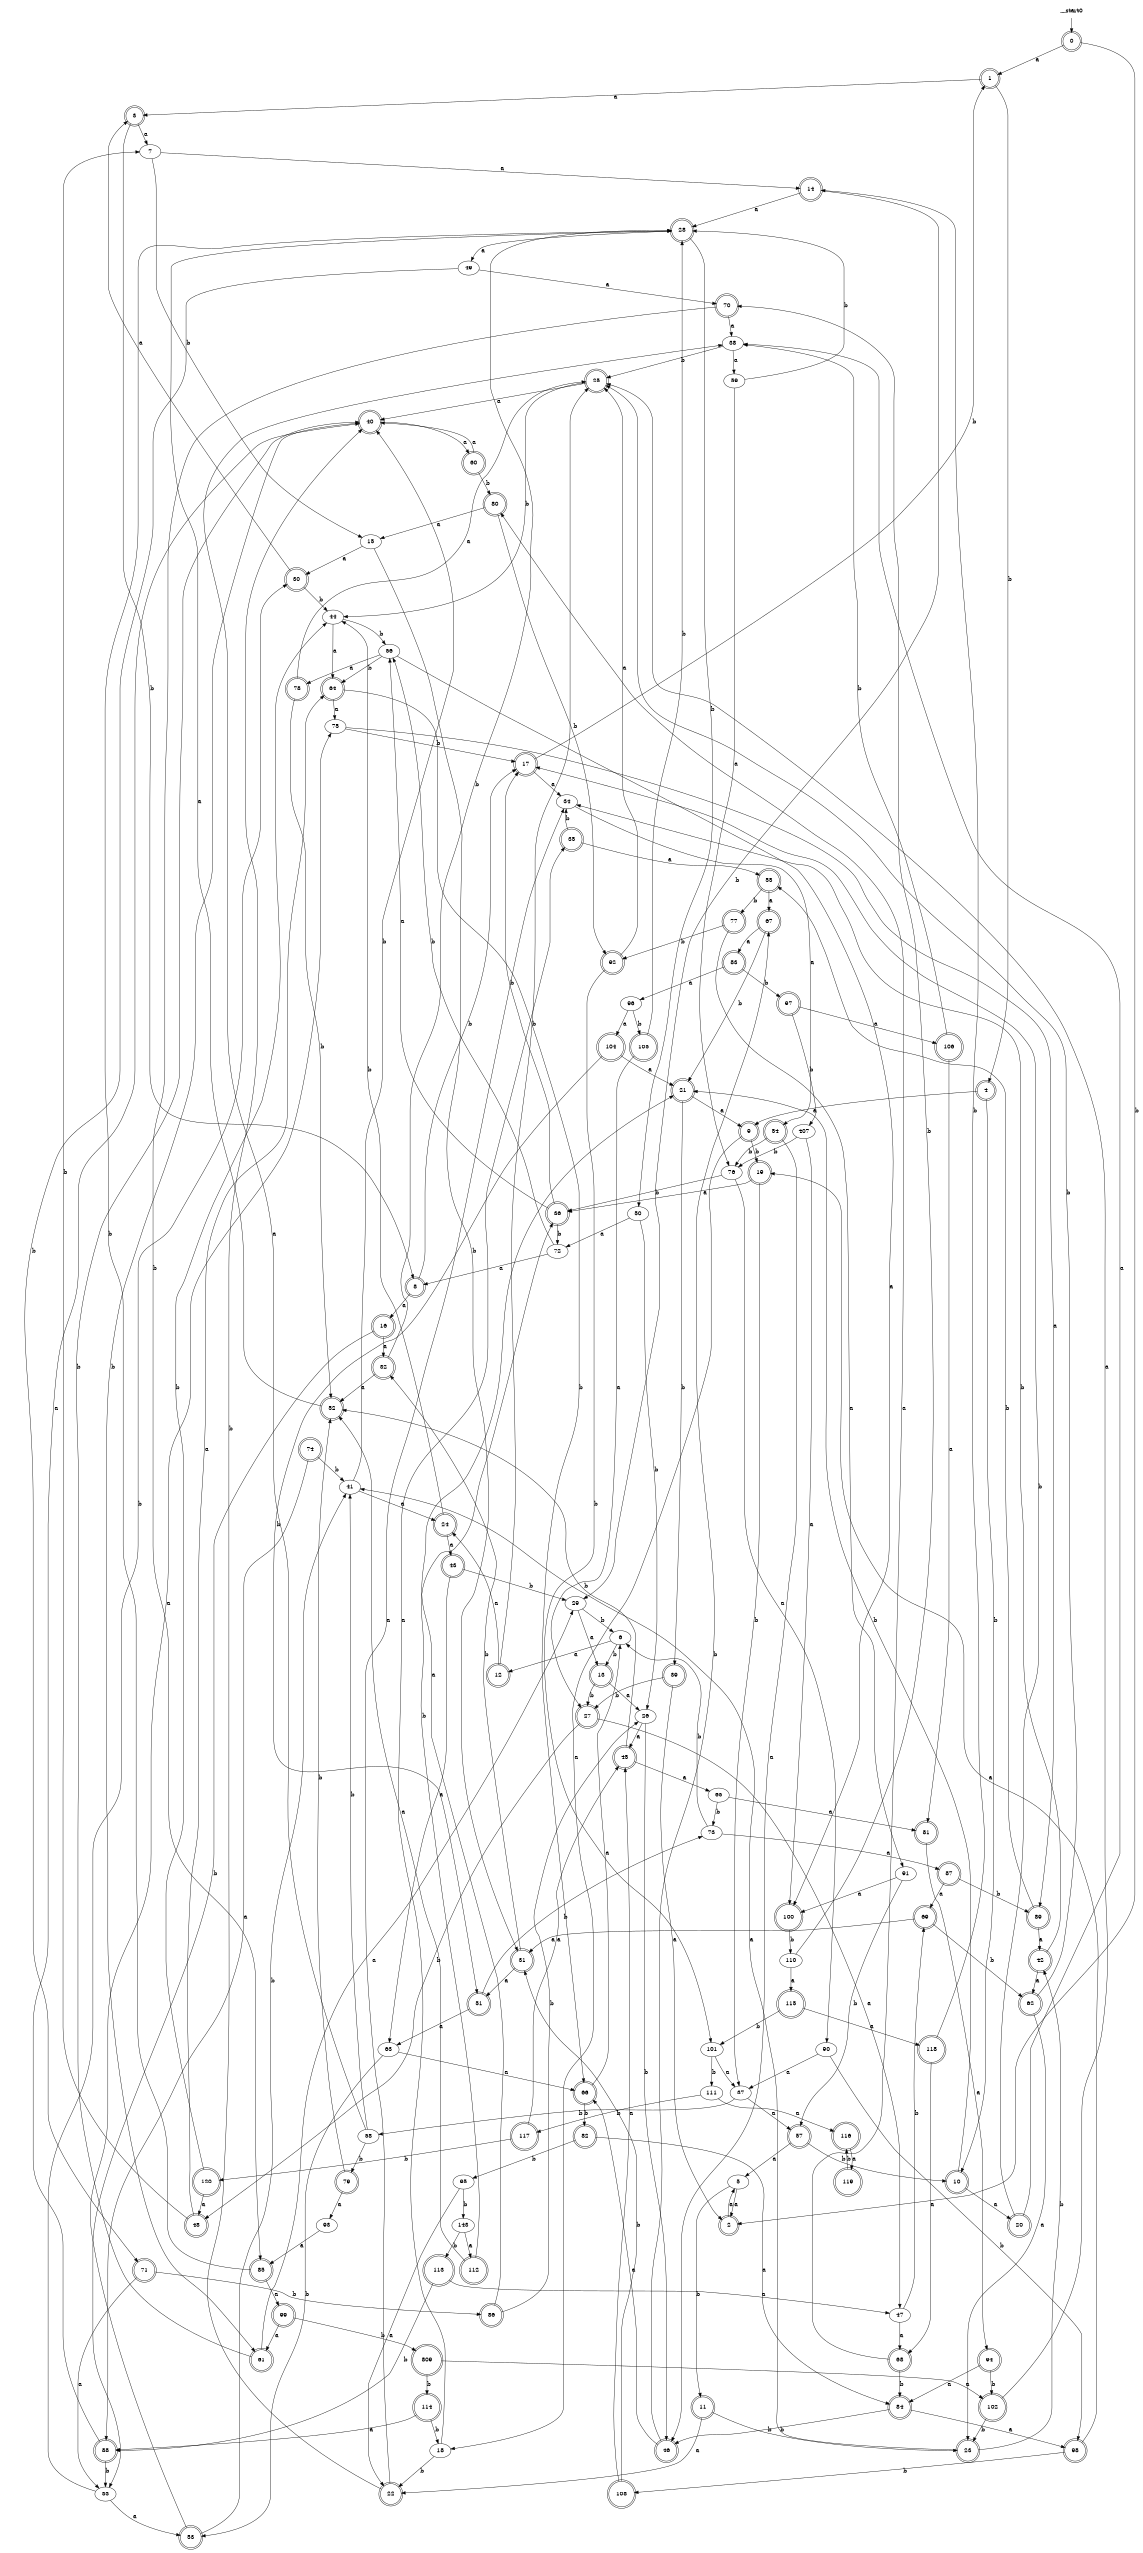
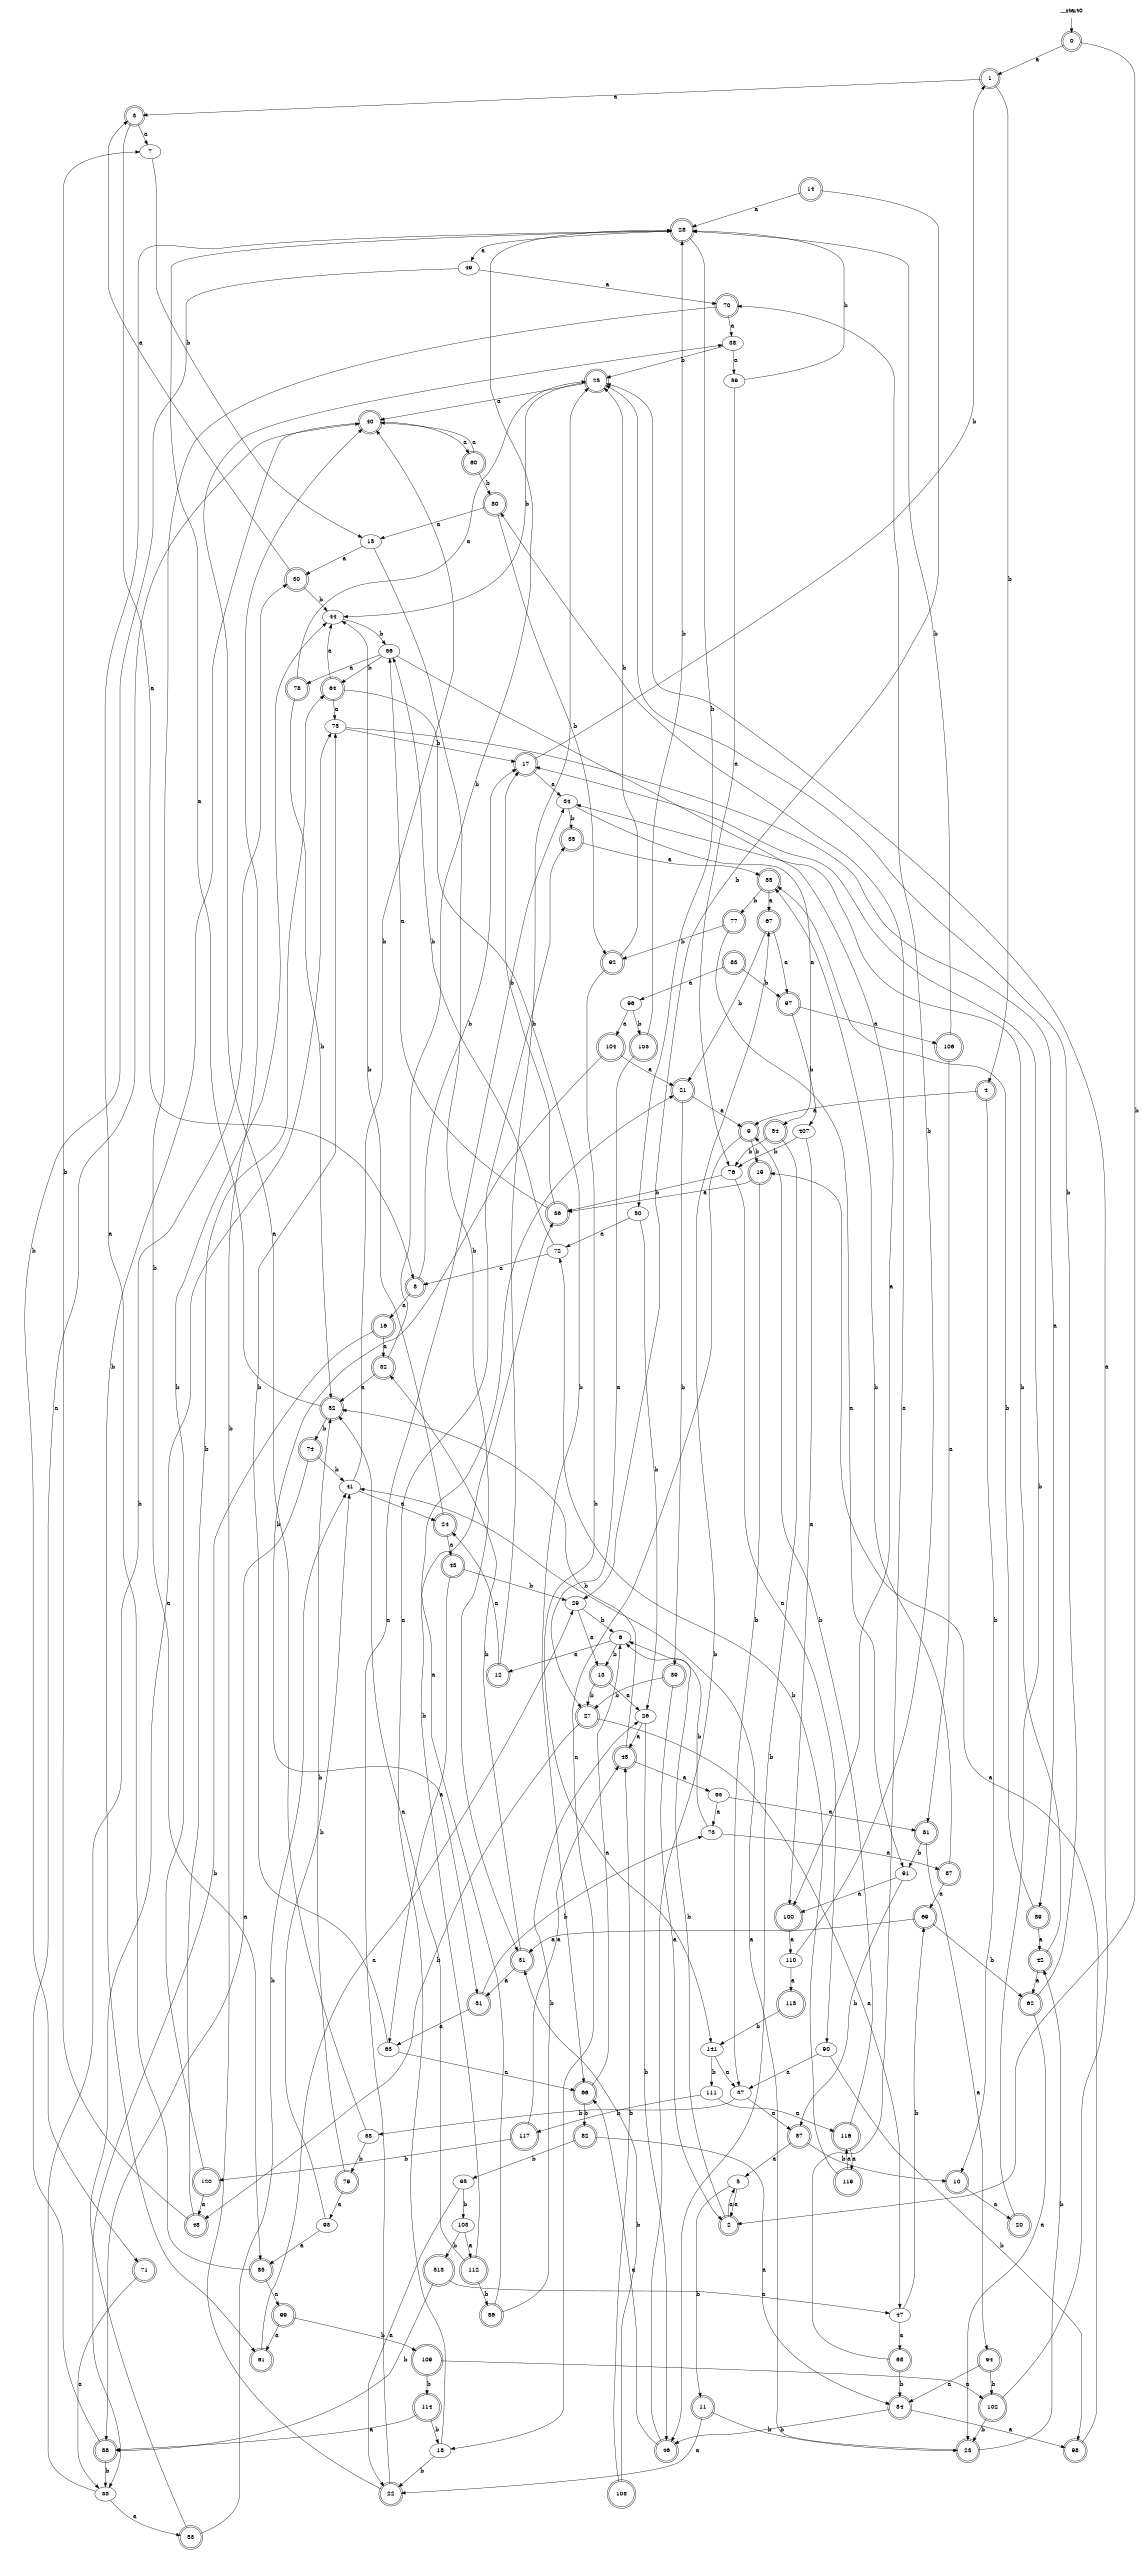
edge "7" -> "14": removed, label "a"
edge "44" -> "64": reversed
edge "106" -> "38": now "106" -> "28"
edge "92" -> "25": label "a" -> "b"
edge "3" -> "8": label "b" -> "a"
edge "35" -> "34": reversed
edge "67" -> "83": now "67" -> "97"
edge "20" -> "38": removed, label "a"
edge "36" -> "72": now "119" -> "72"
edge "85" -> "28": label "b" -> "a"
edge "61" -> "40": removed, label "b"
edge "52" -> "74": added, label "b"
edge "48" -> "64": label "a" -> "b"
edge "10" -> "21": removed, label "b"
edge "116" -> "9": added, label "b"
edge "54" -> "46": label "a" -> "b"
edge "65" -> "73": label "b" -> "a"
edge "58" -> "41": now "93" -> "41"
edge "81" -> "91": added, label "b"
edge "87" -> "89": now "87" -> "55"
edge "2" -> "6": added, label "b"
edge "100" -> "110": label "b" -> "a"
node "101": label "101" -> "141"
node "118": removed
edge "108" -> "45": label "a" -> "b"
edge "119" -> "116": label "b" -> "a"
node "143": label "143" -> "103"
node "113": label "113" -> "513"
edge "71" -> "86": now "112" -> "86"
edge "63" -> "53": now "63" -> "75"
node "809": label "809" -> "109"
edge "98" -> "108": removed, label "b"
